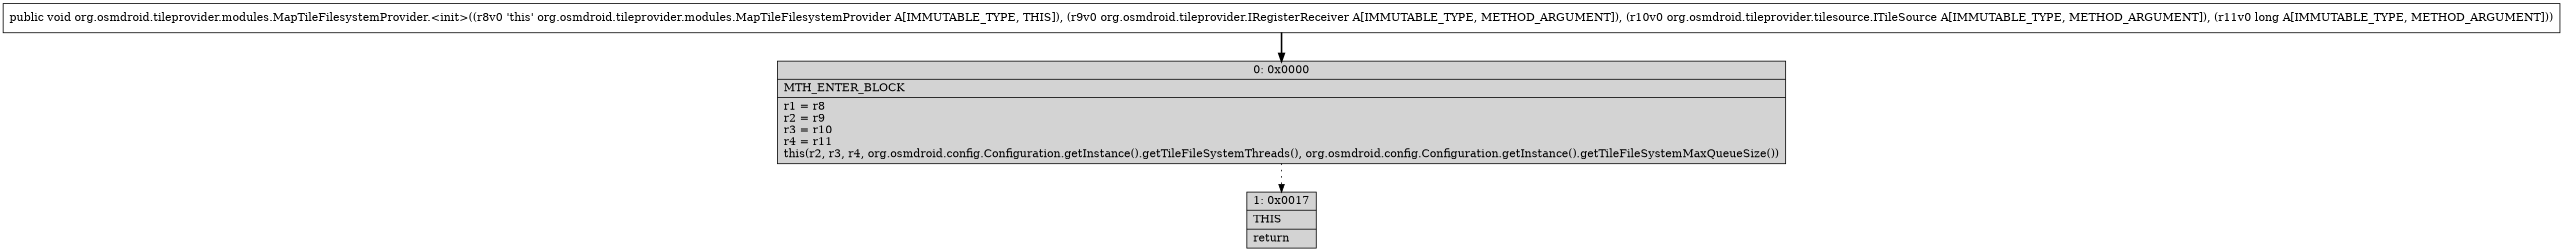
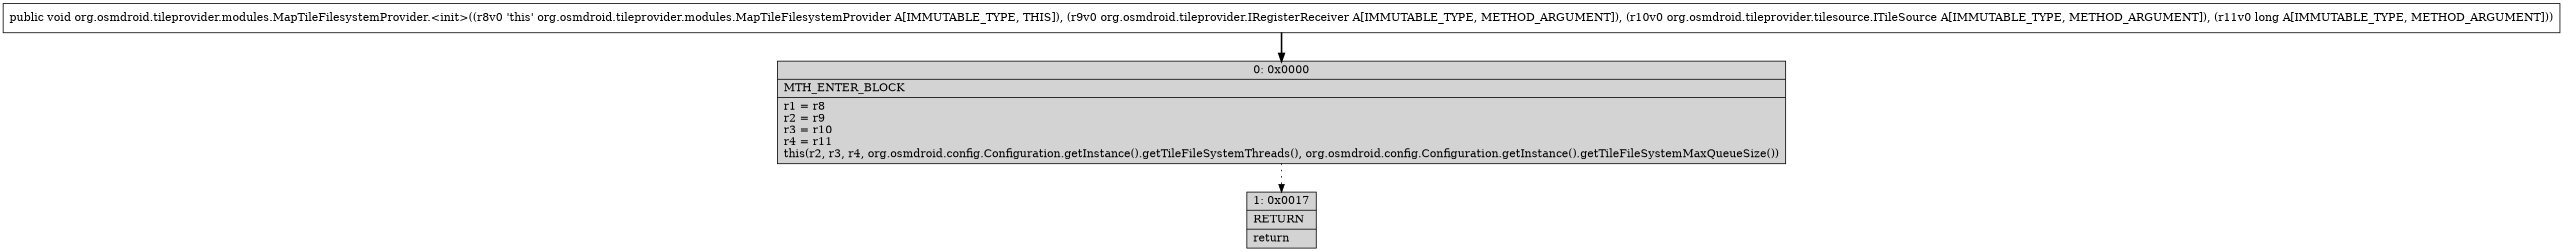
node "1: 0x0017": text "THIS" -> "RETURN"
